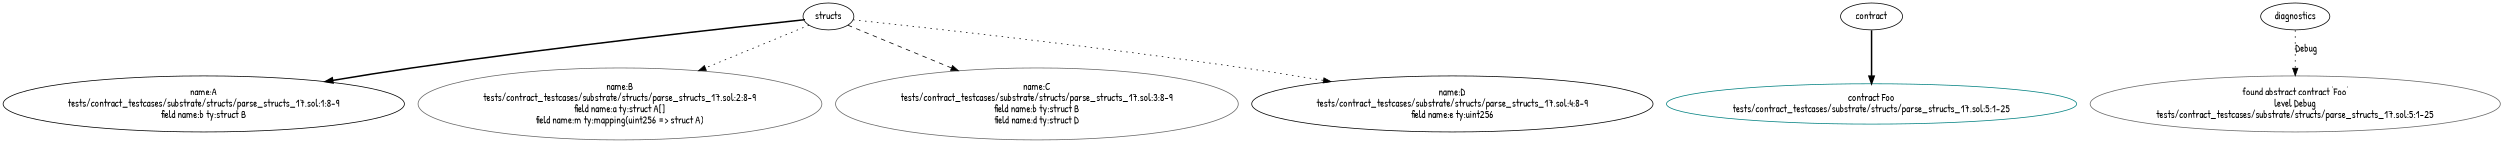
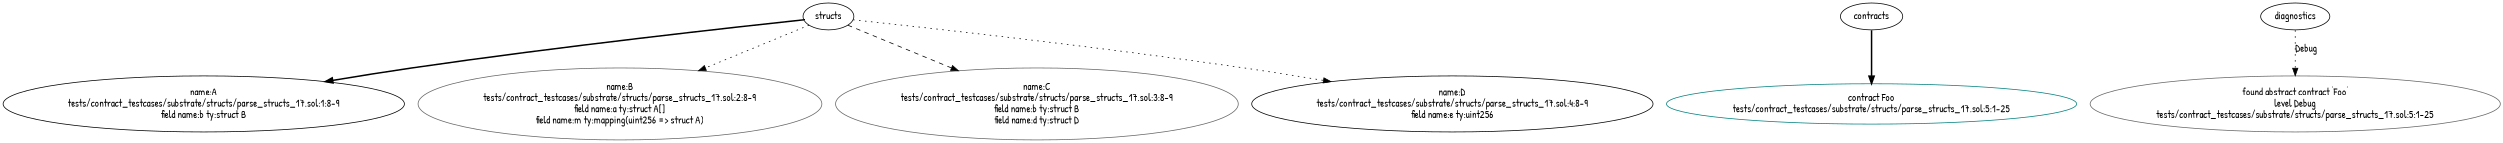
node "contract": label "contract" -> "contracts"
